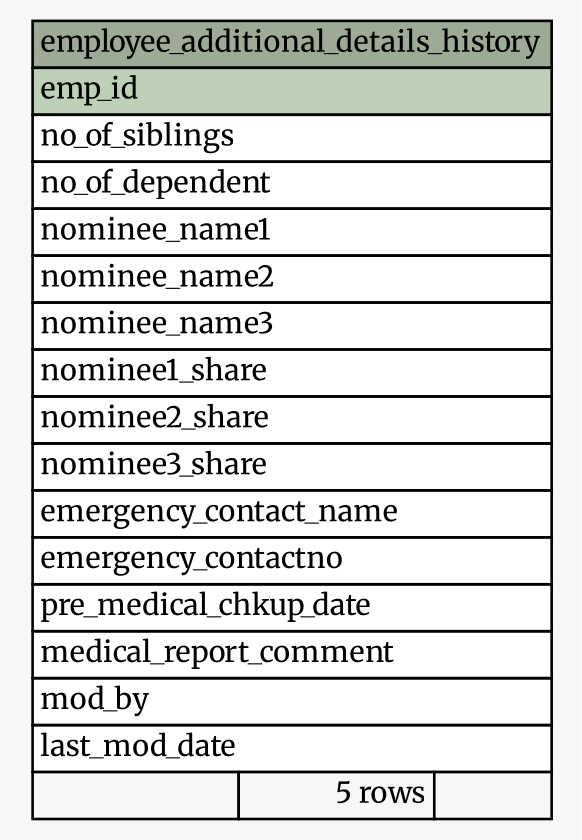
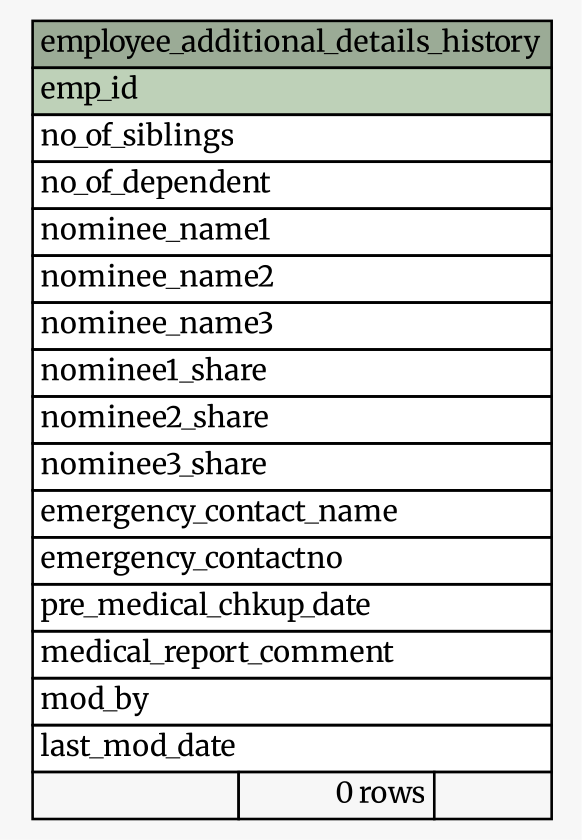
node "employee_additional_details_history": text "5 rows" -> "0 rows"
